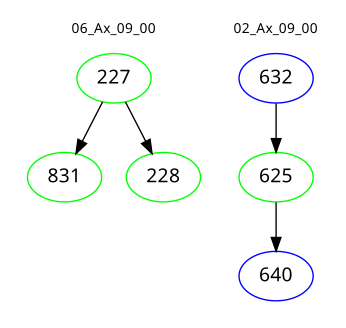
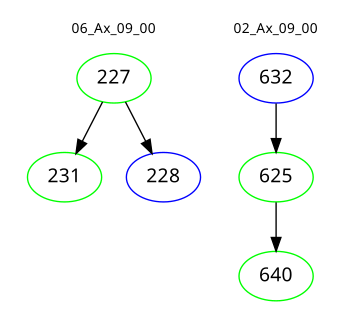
node "831": label "831" -> "231"
node "228": color green -> blue
node "640": color blue -> green
